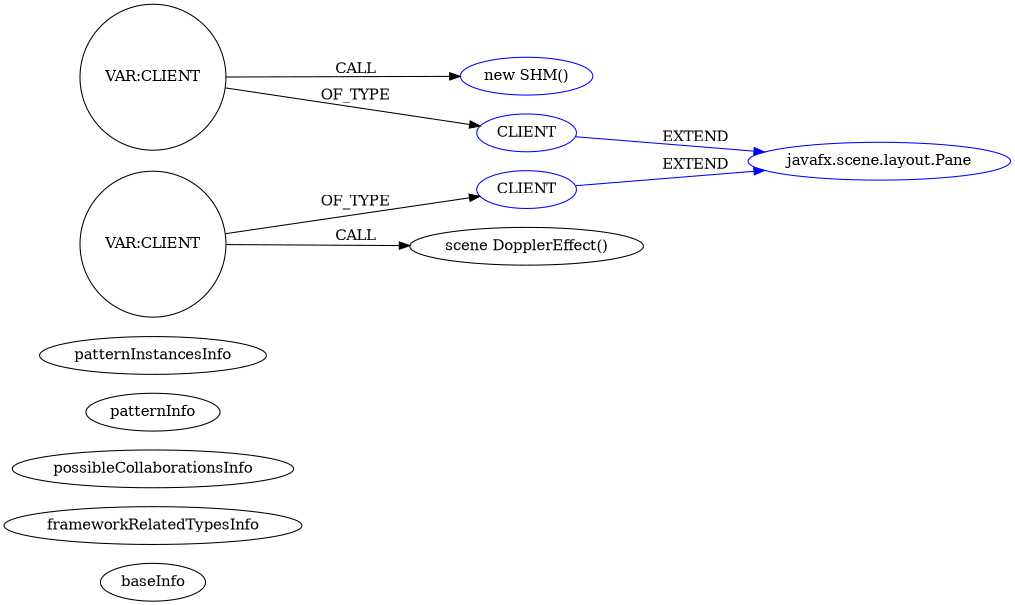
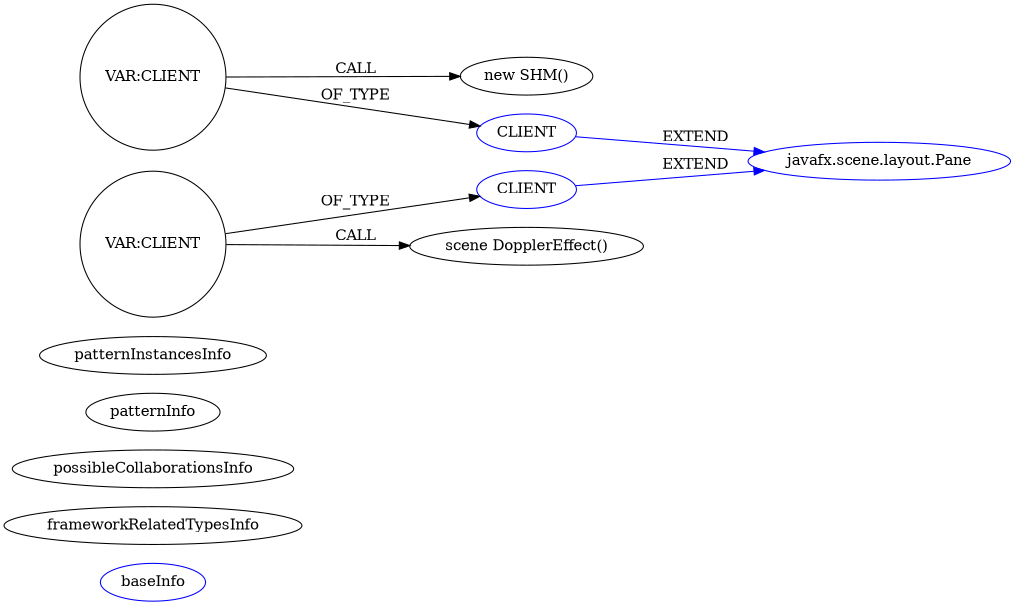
node "new SHM()": color blue -> black
node "baseInfo": color black -> blue
